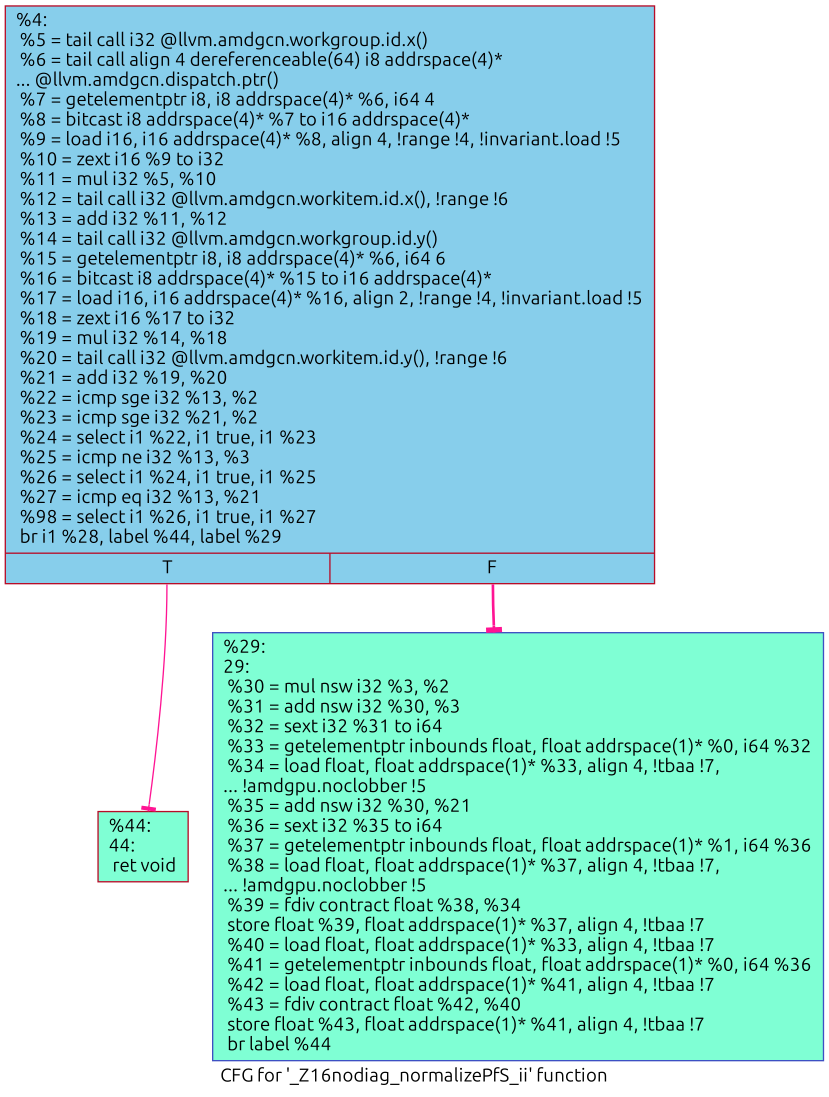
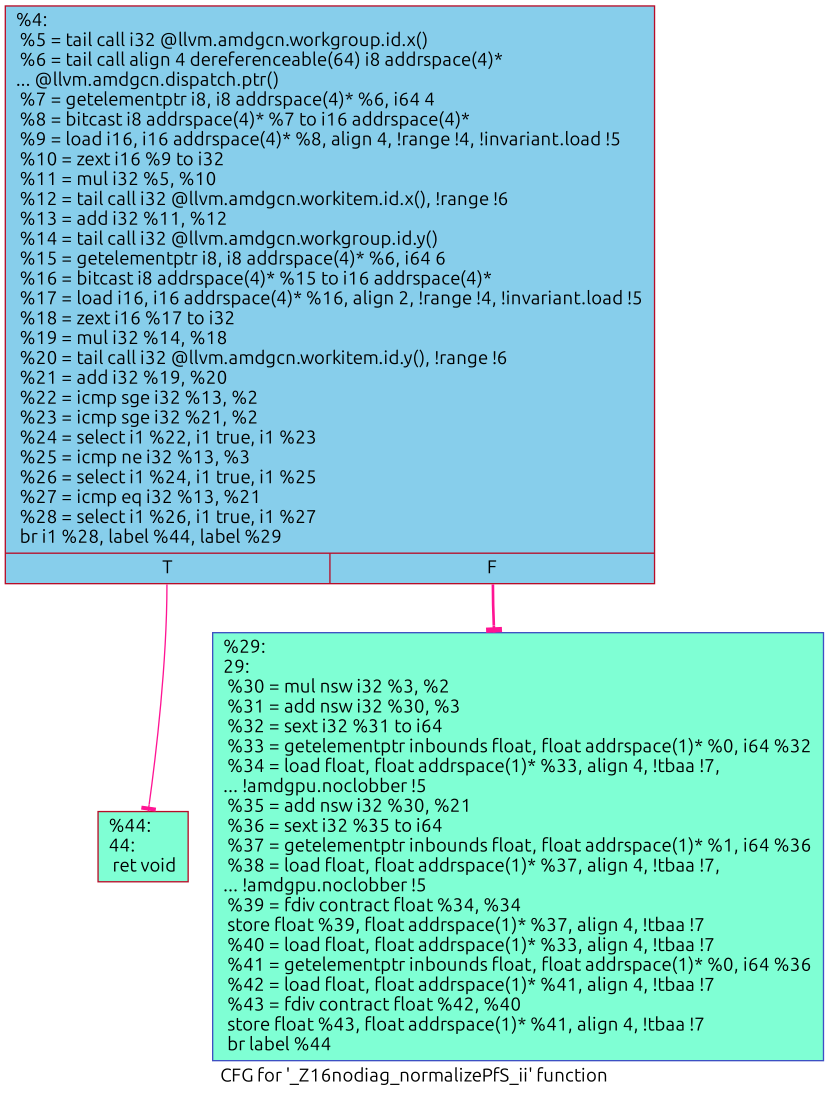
node "%4:": text "%98 = select i1 %26, i1 true, i1 %27" -> "%28 = select i1 %26, i1 true, i1 %27"
node "%29:": text "%39 = fdiv contract float %38, %34" -> "%39 = fdiv contract float %34, %34"
